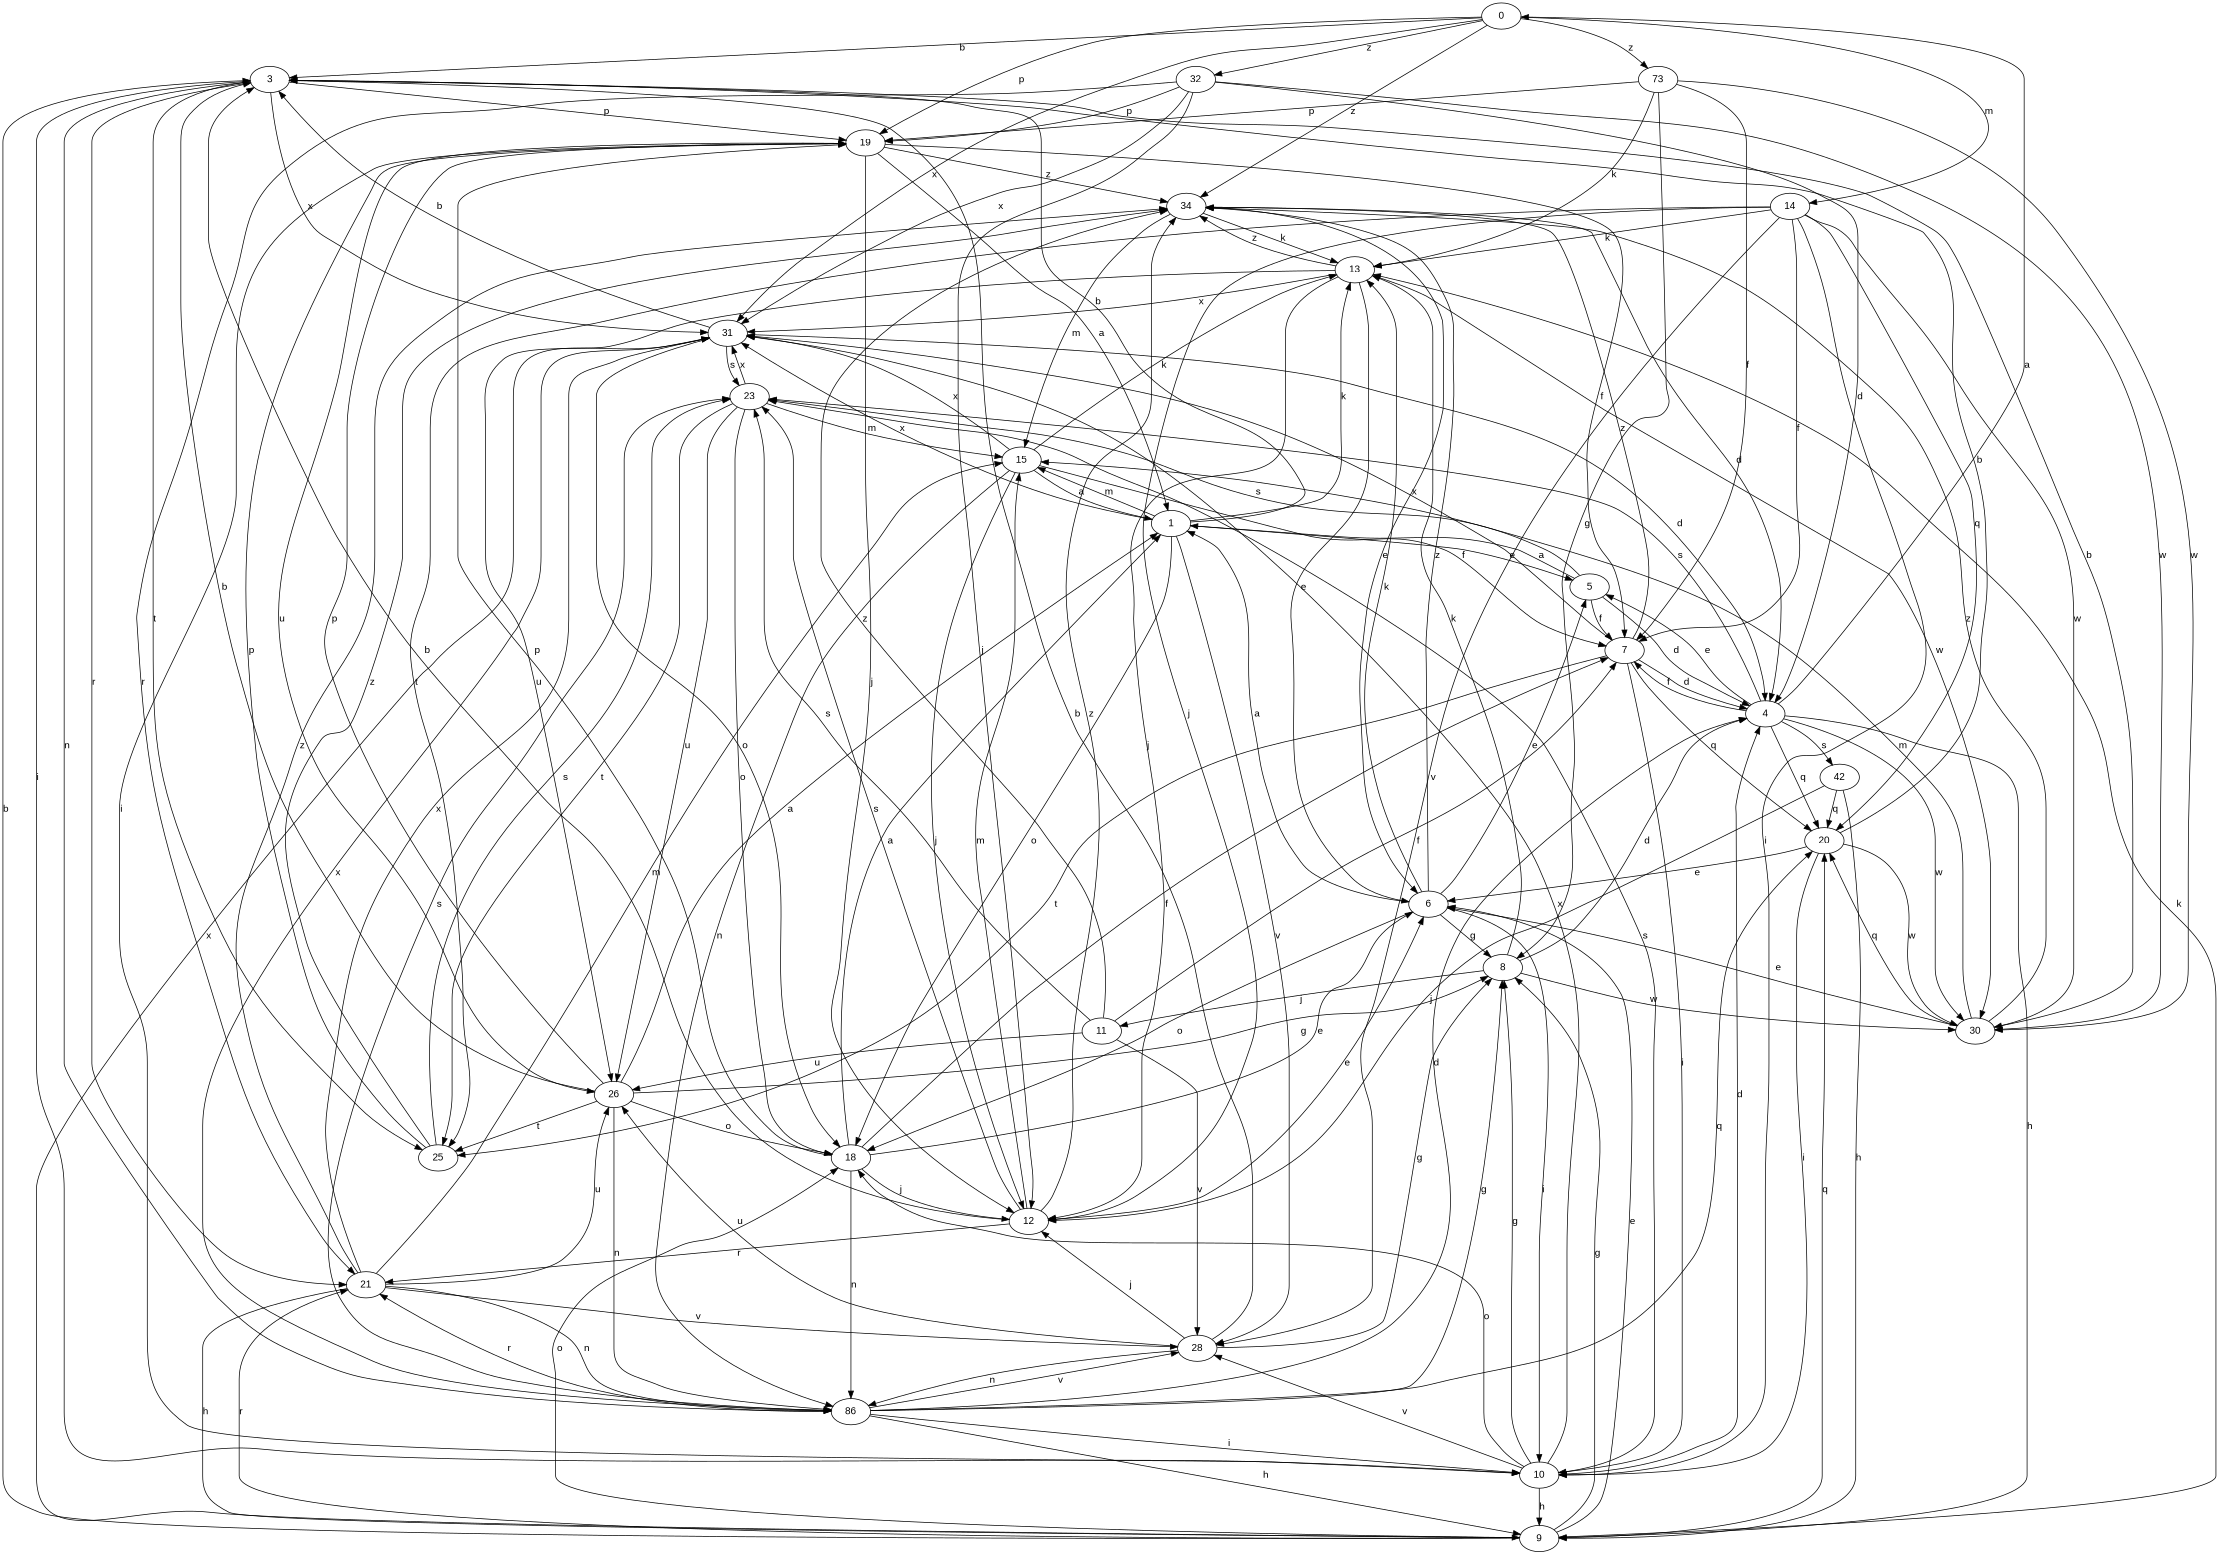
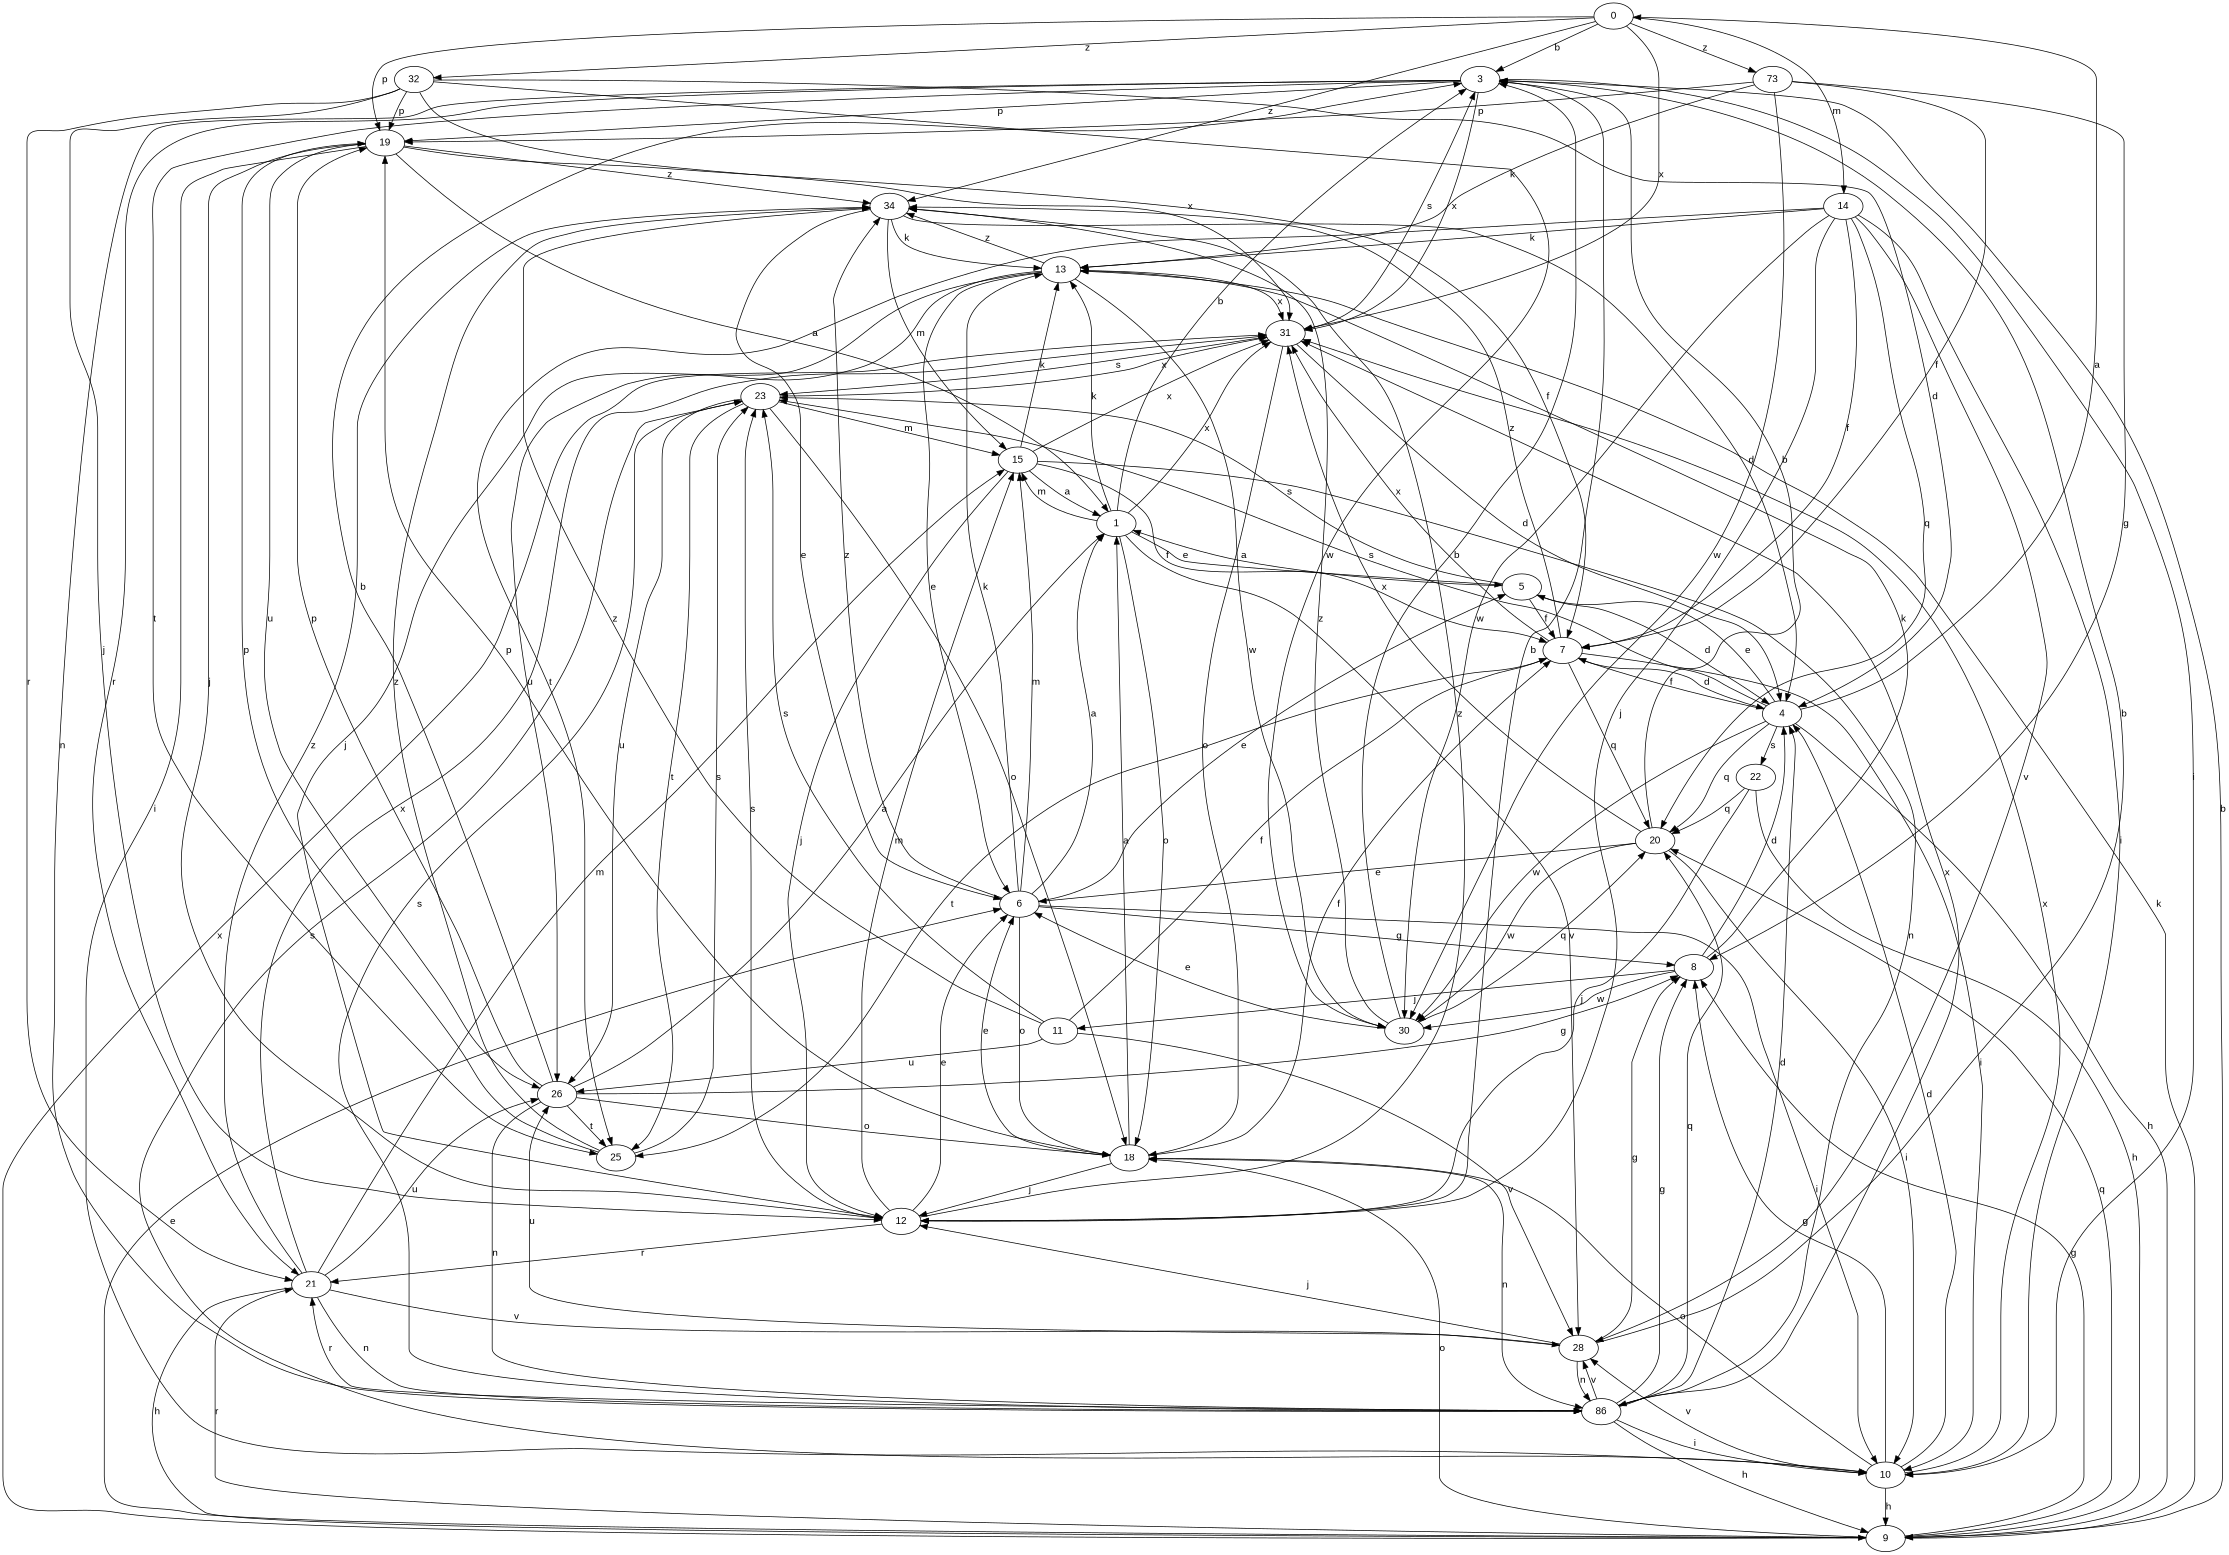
edge "31" -> "3": label "b" -> "s"
edge "30" -> "15": now "6" -> "15"
edge "20" -> "31": added, label "x"
node "42": label "42" -> "22"
